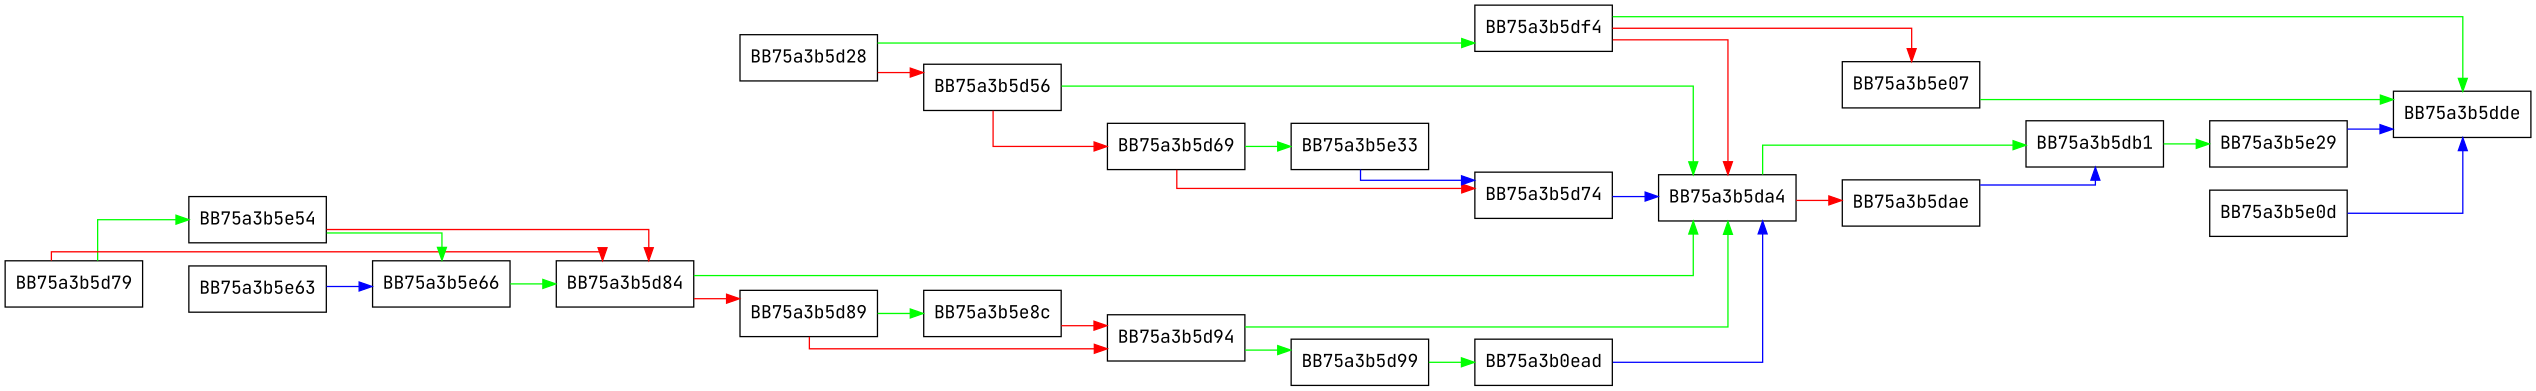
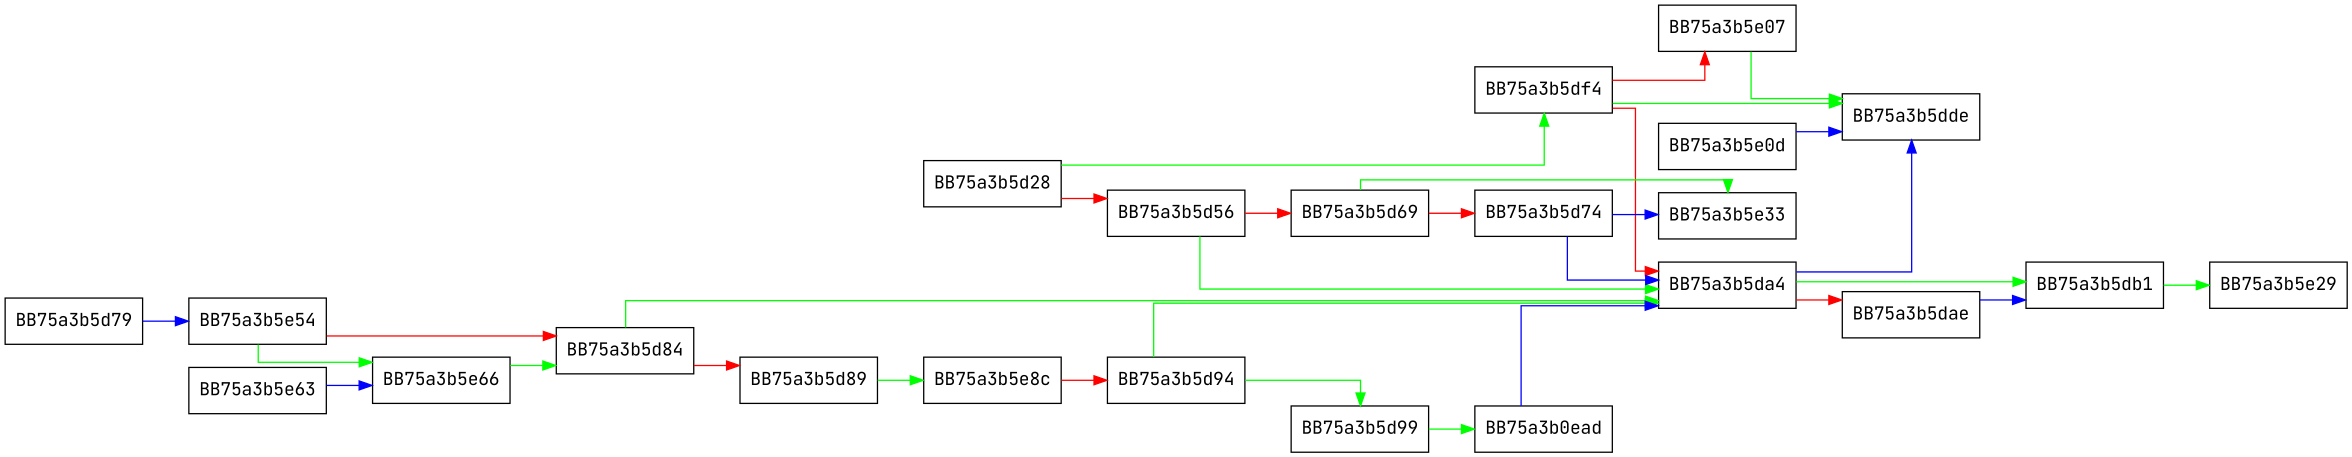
edge "BB75a3b5e29" -> "BB75a3b5dde": now "BB75a3b5da4" -> "BB75a3b5dde"
edge "BB75a3b5e33" -> "BB75a3b5d74": reversed
edge "BB75a3b5d79" -> "BB75a3b5e54": color green -> blue
edge "BB75a3b5d79" -> "BB75a3b5d84": removed
edge "BB75a3b5d89" -> "BB75a3b5d94": removed
